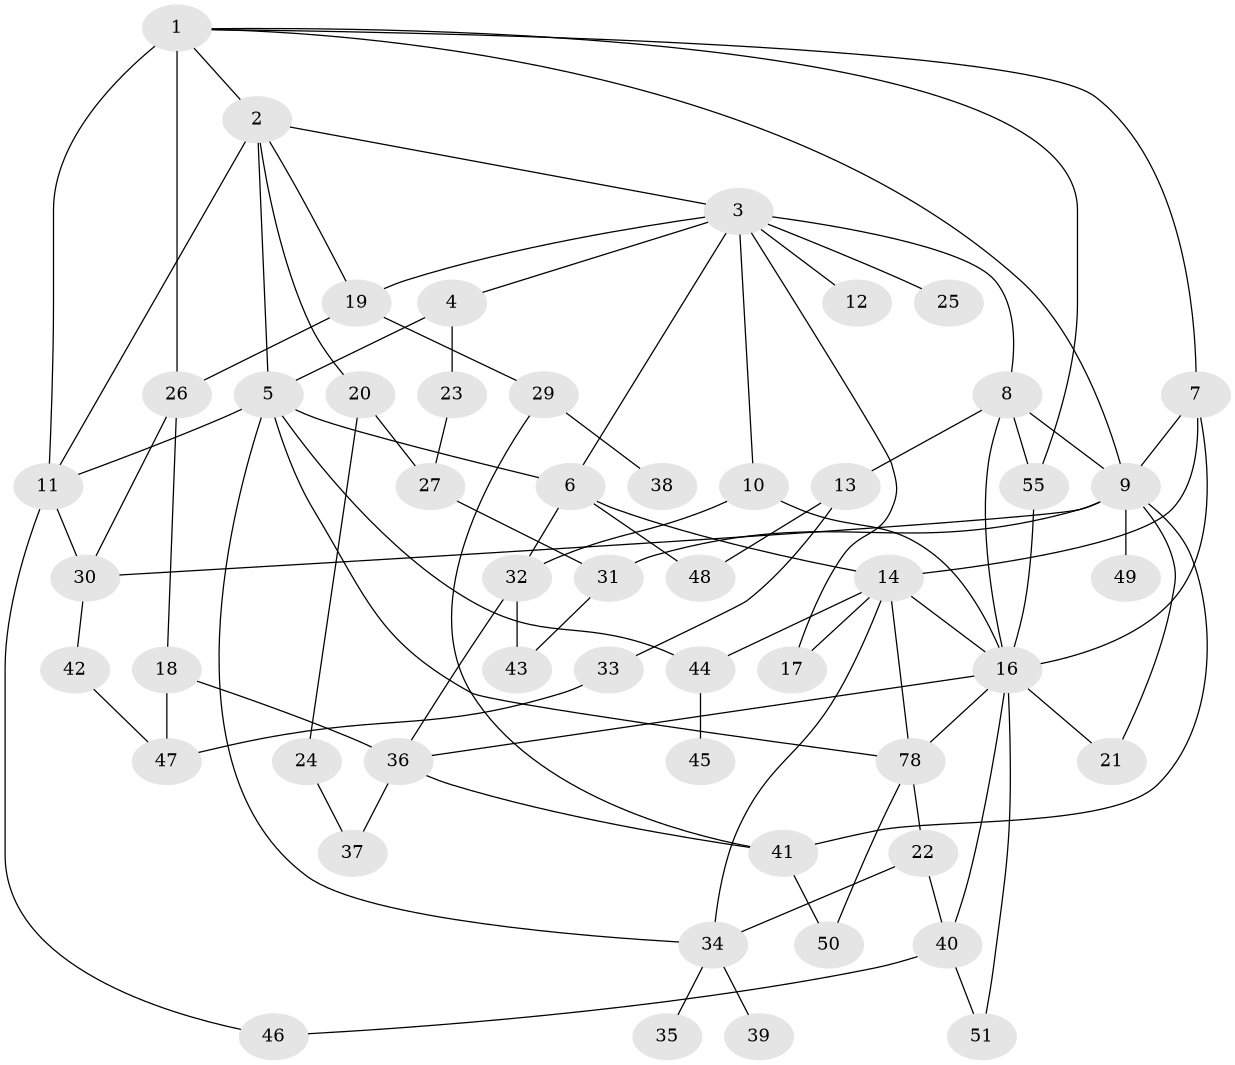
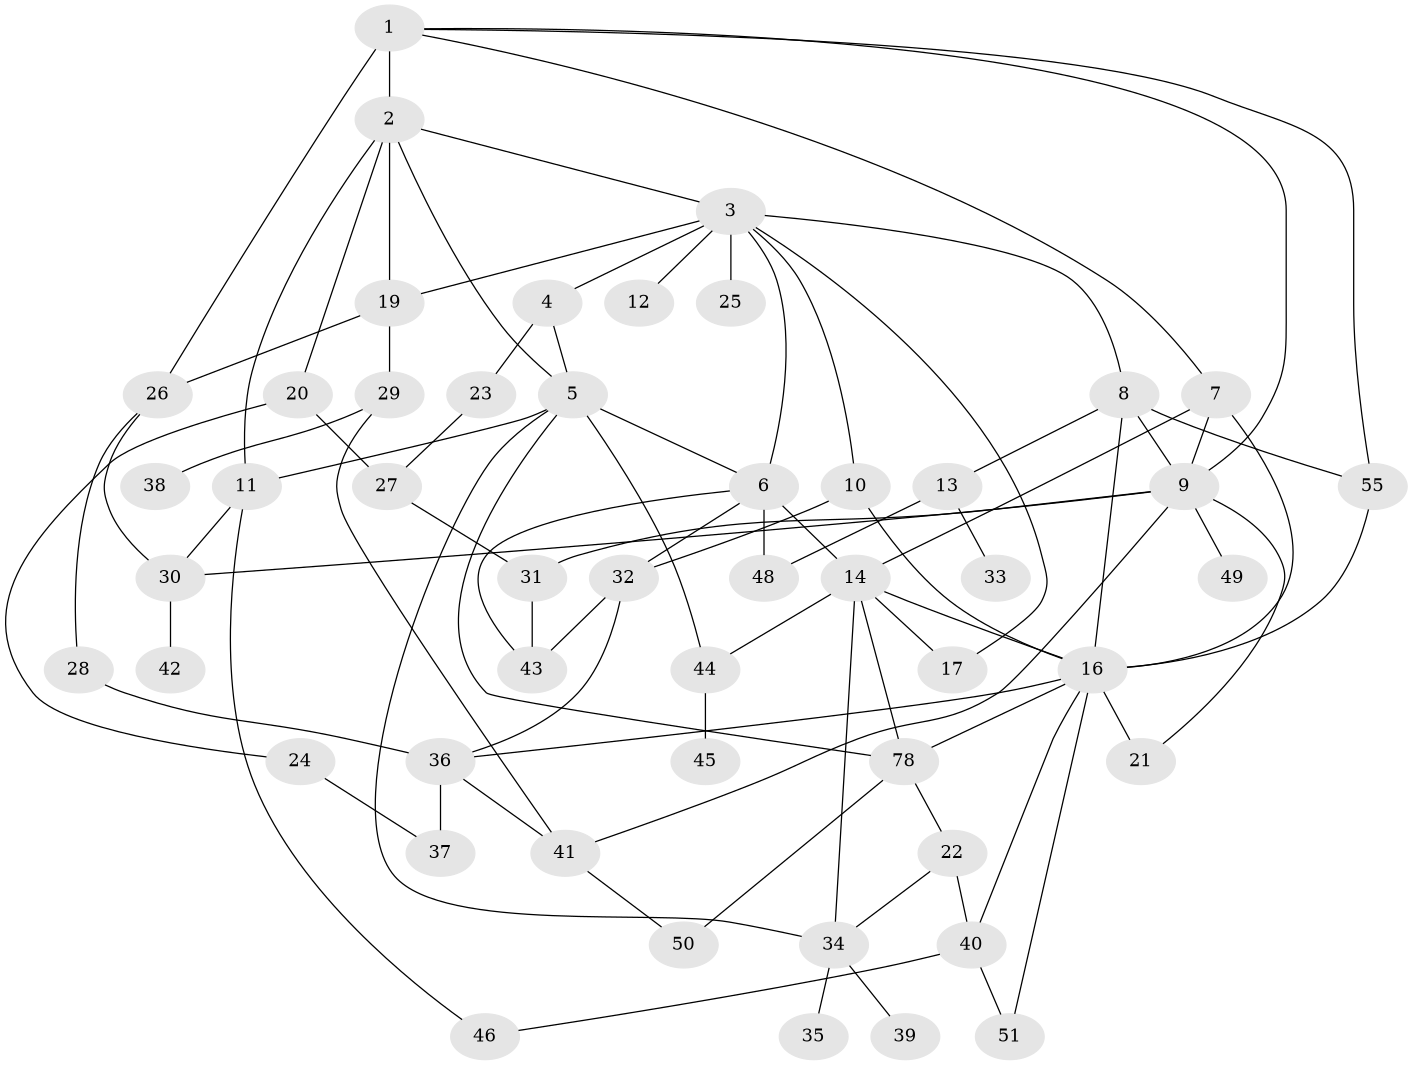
edge "1" -- "11": removed
edge "6" -- "43": added
node "18": label "18" -> "28"
node "47": removed
